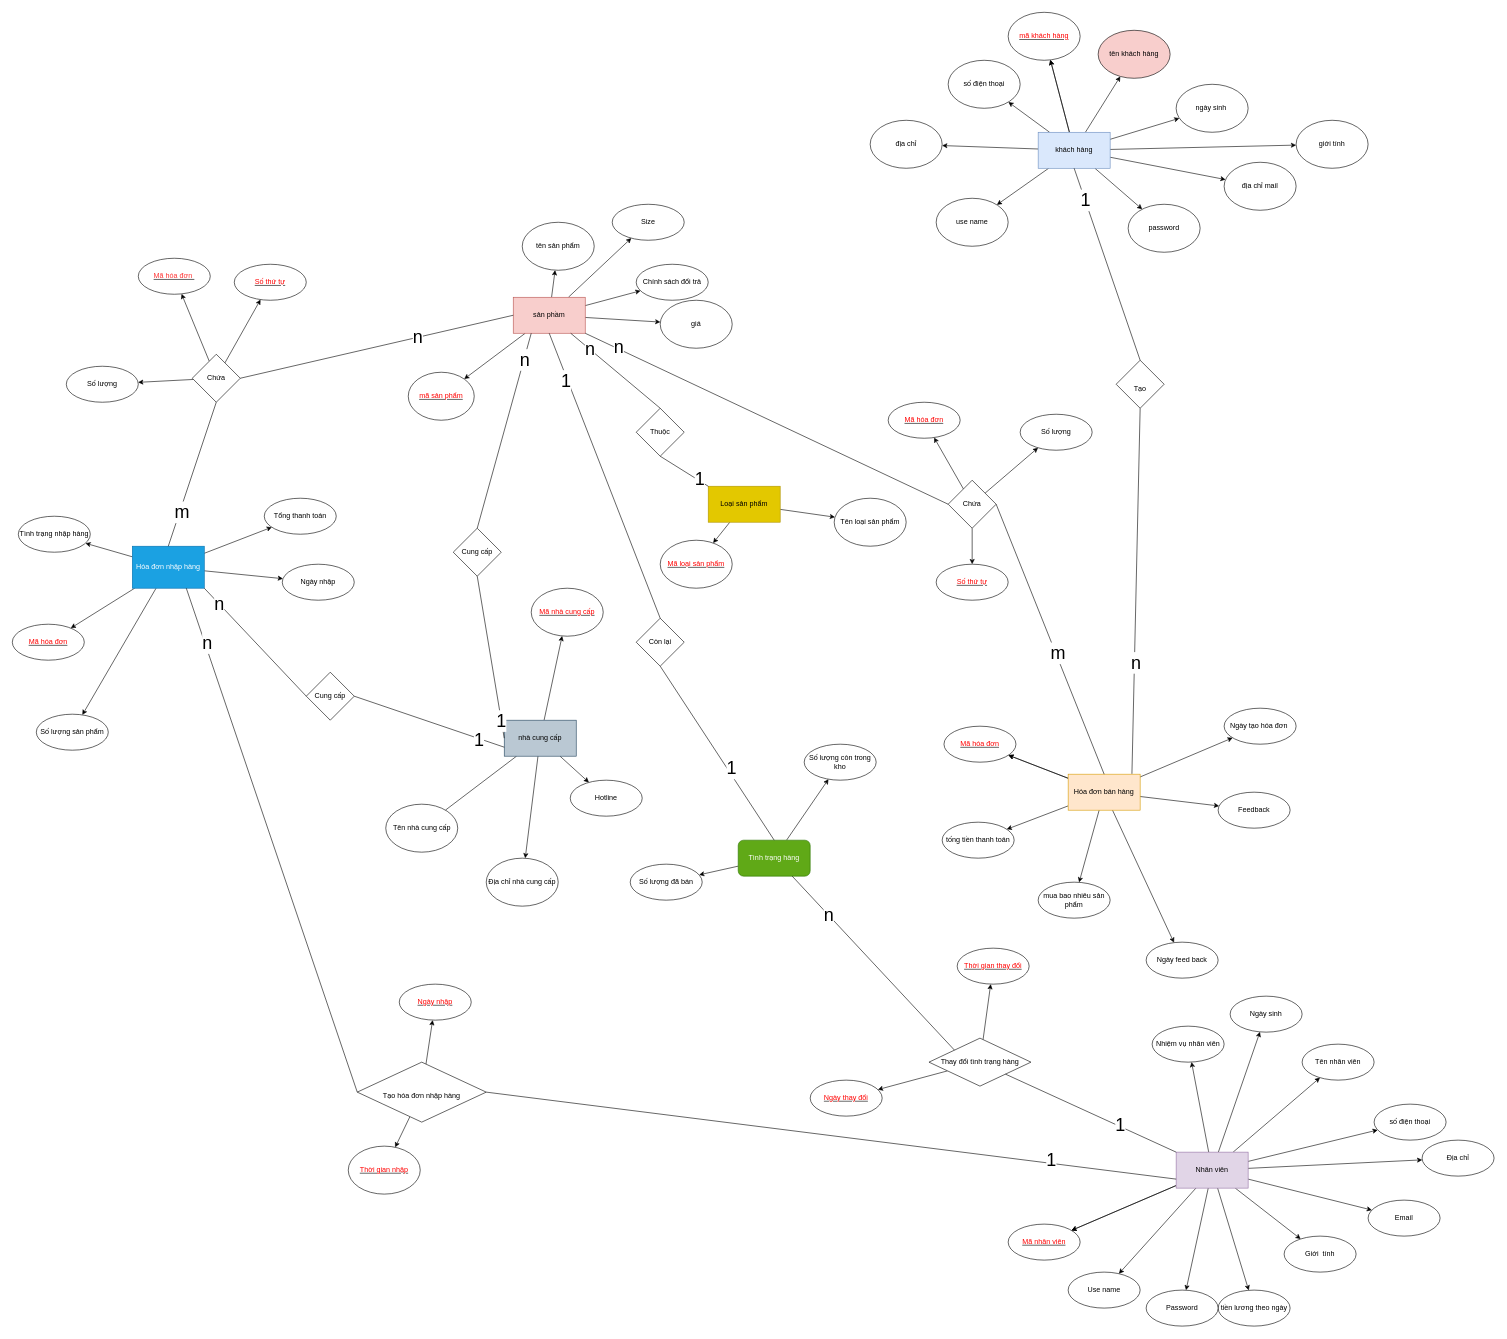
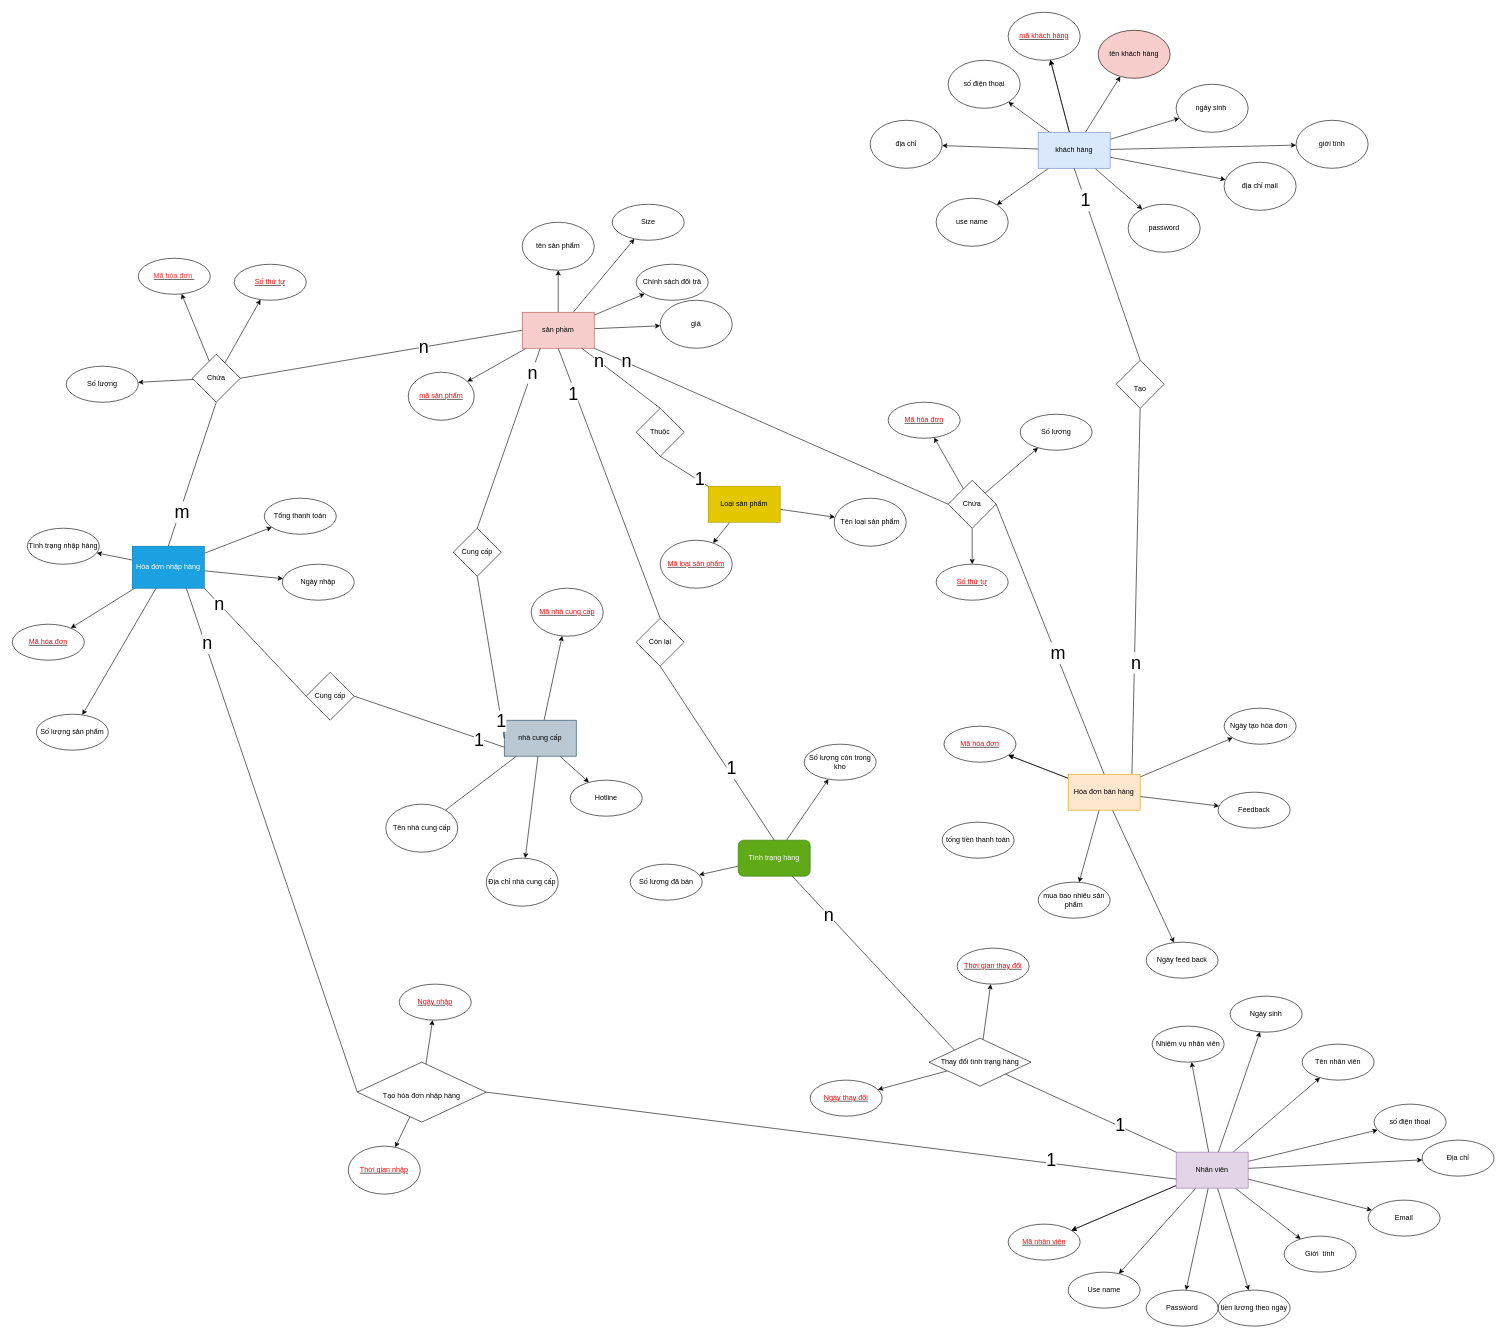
node "sản phầm": moved (549, 315) -> (558, 330)
node "Tình trạng nhập hàng": moved (54, 534) -> (63, 546)
edge "Hóa đơn bán hàng" -> "tống tiền thanh toán": removed
